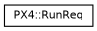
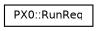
node "PX4::RunReq": label "PX4::RunReq" -> "PX0::RunReq"
